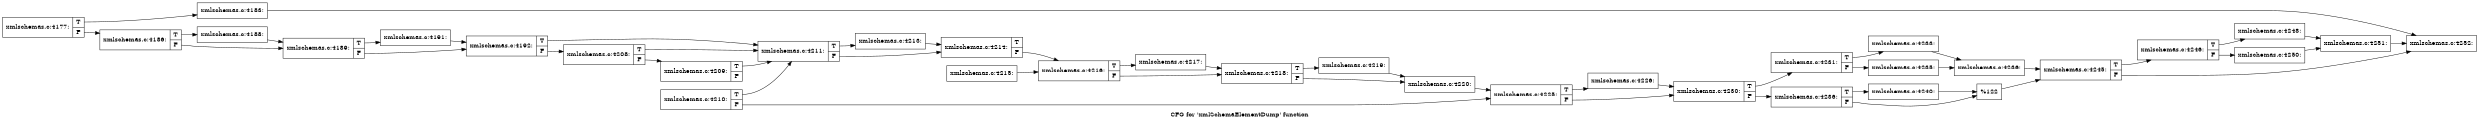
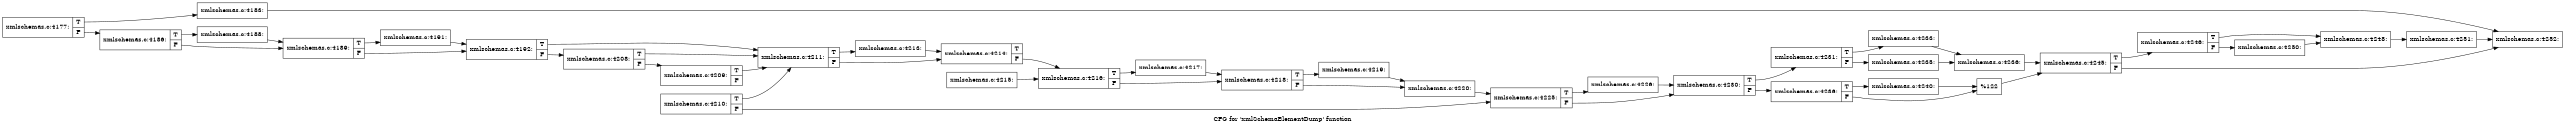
edge "xmlschemas.c:4250:" -> "xmlschemas.c:4251:": now "xmlschemas.c:4250:" -> "xmlschemas.c:4248:"
